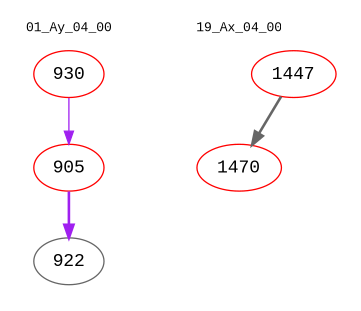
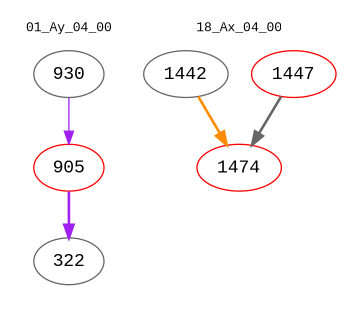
cluster "19_Ax_04_00": label "19_Ax_04_00" -> "18_Ax_04_00"
node "930": color red -> gray40
node "1442": added
node "1470": label "1470" -> "1474"
node "922": label "922" -> "322"
